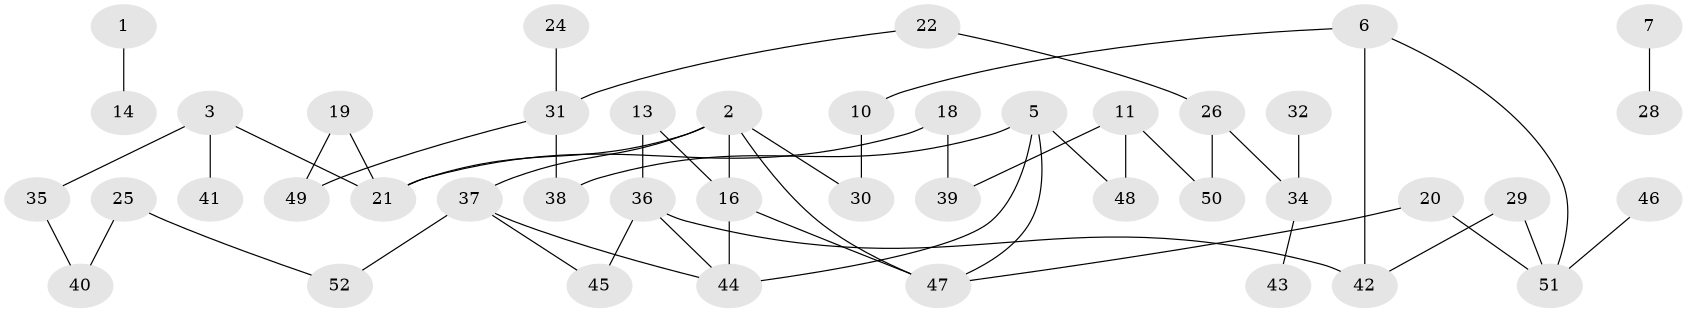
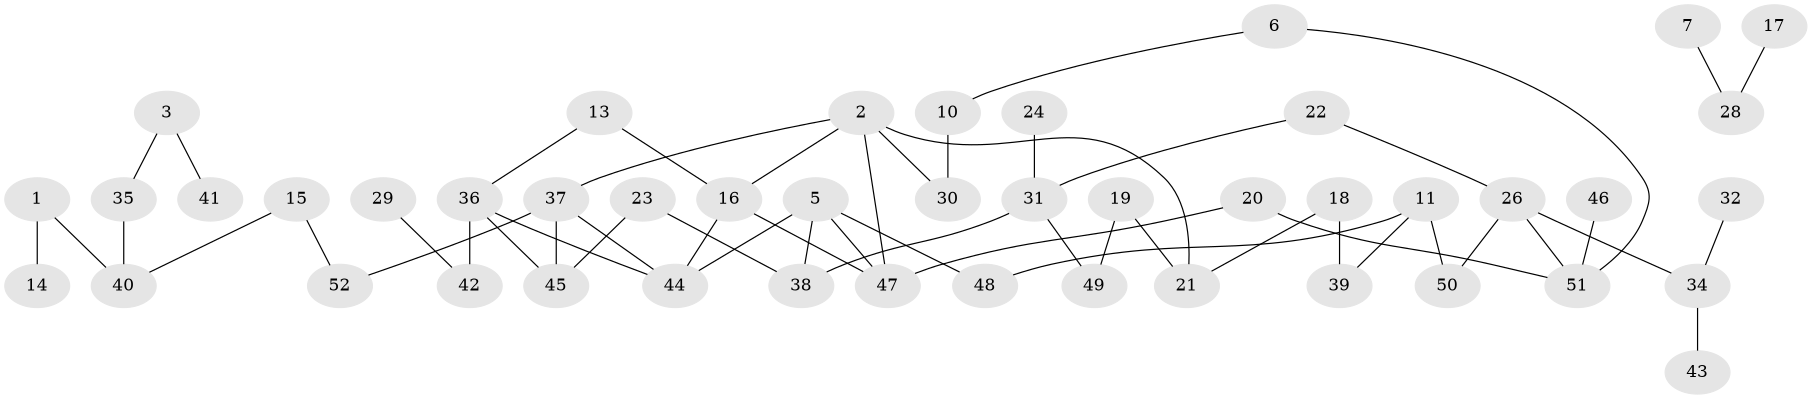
node "17": added
edge "3" -- "21": removed
edge "6" -- "42": removed
node "25": label "25" -> "15"
node "23": added
edge "29" -- "51": now "26" -- "51"
edge "1" -- "40": added
